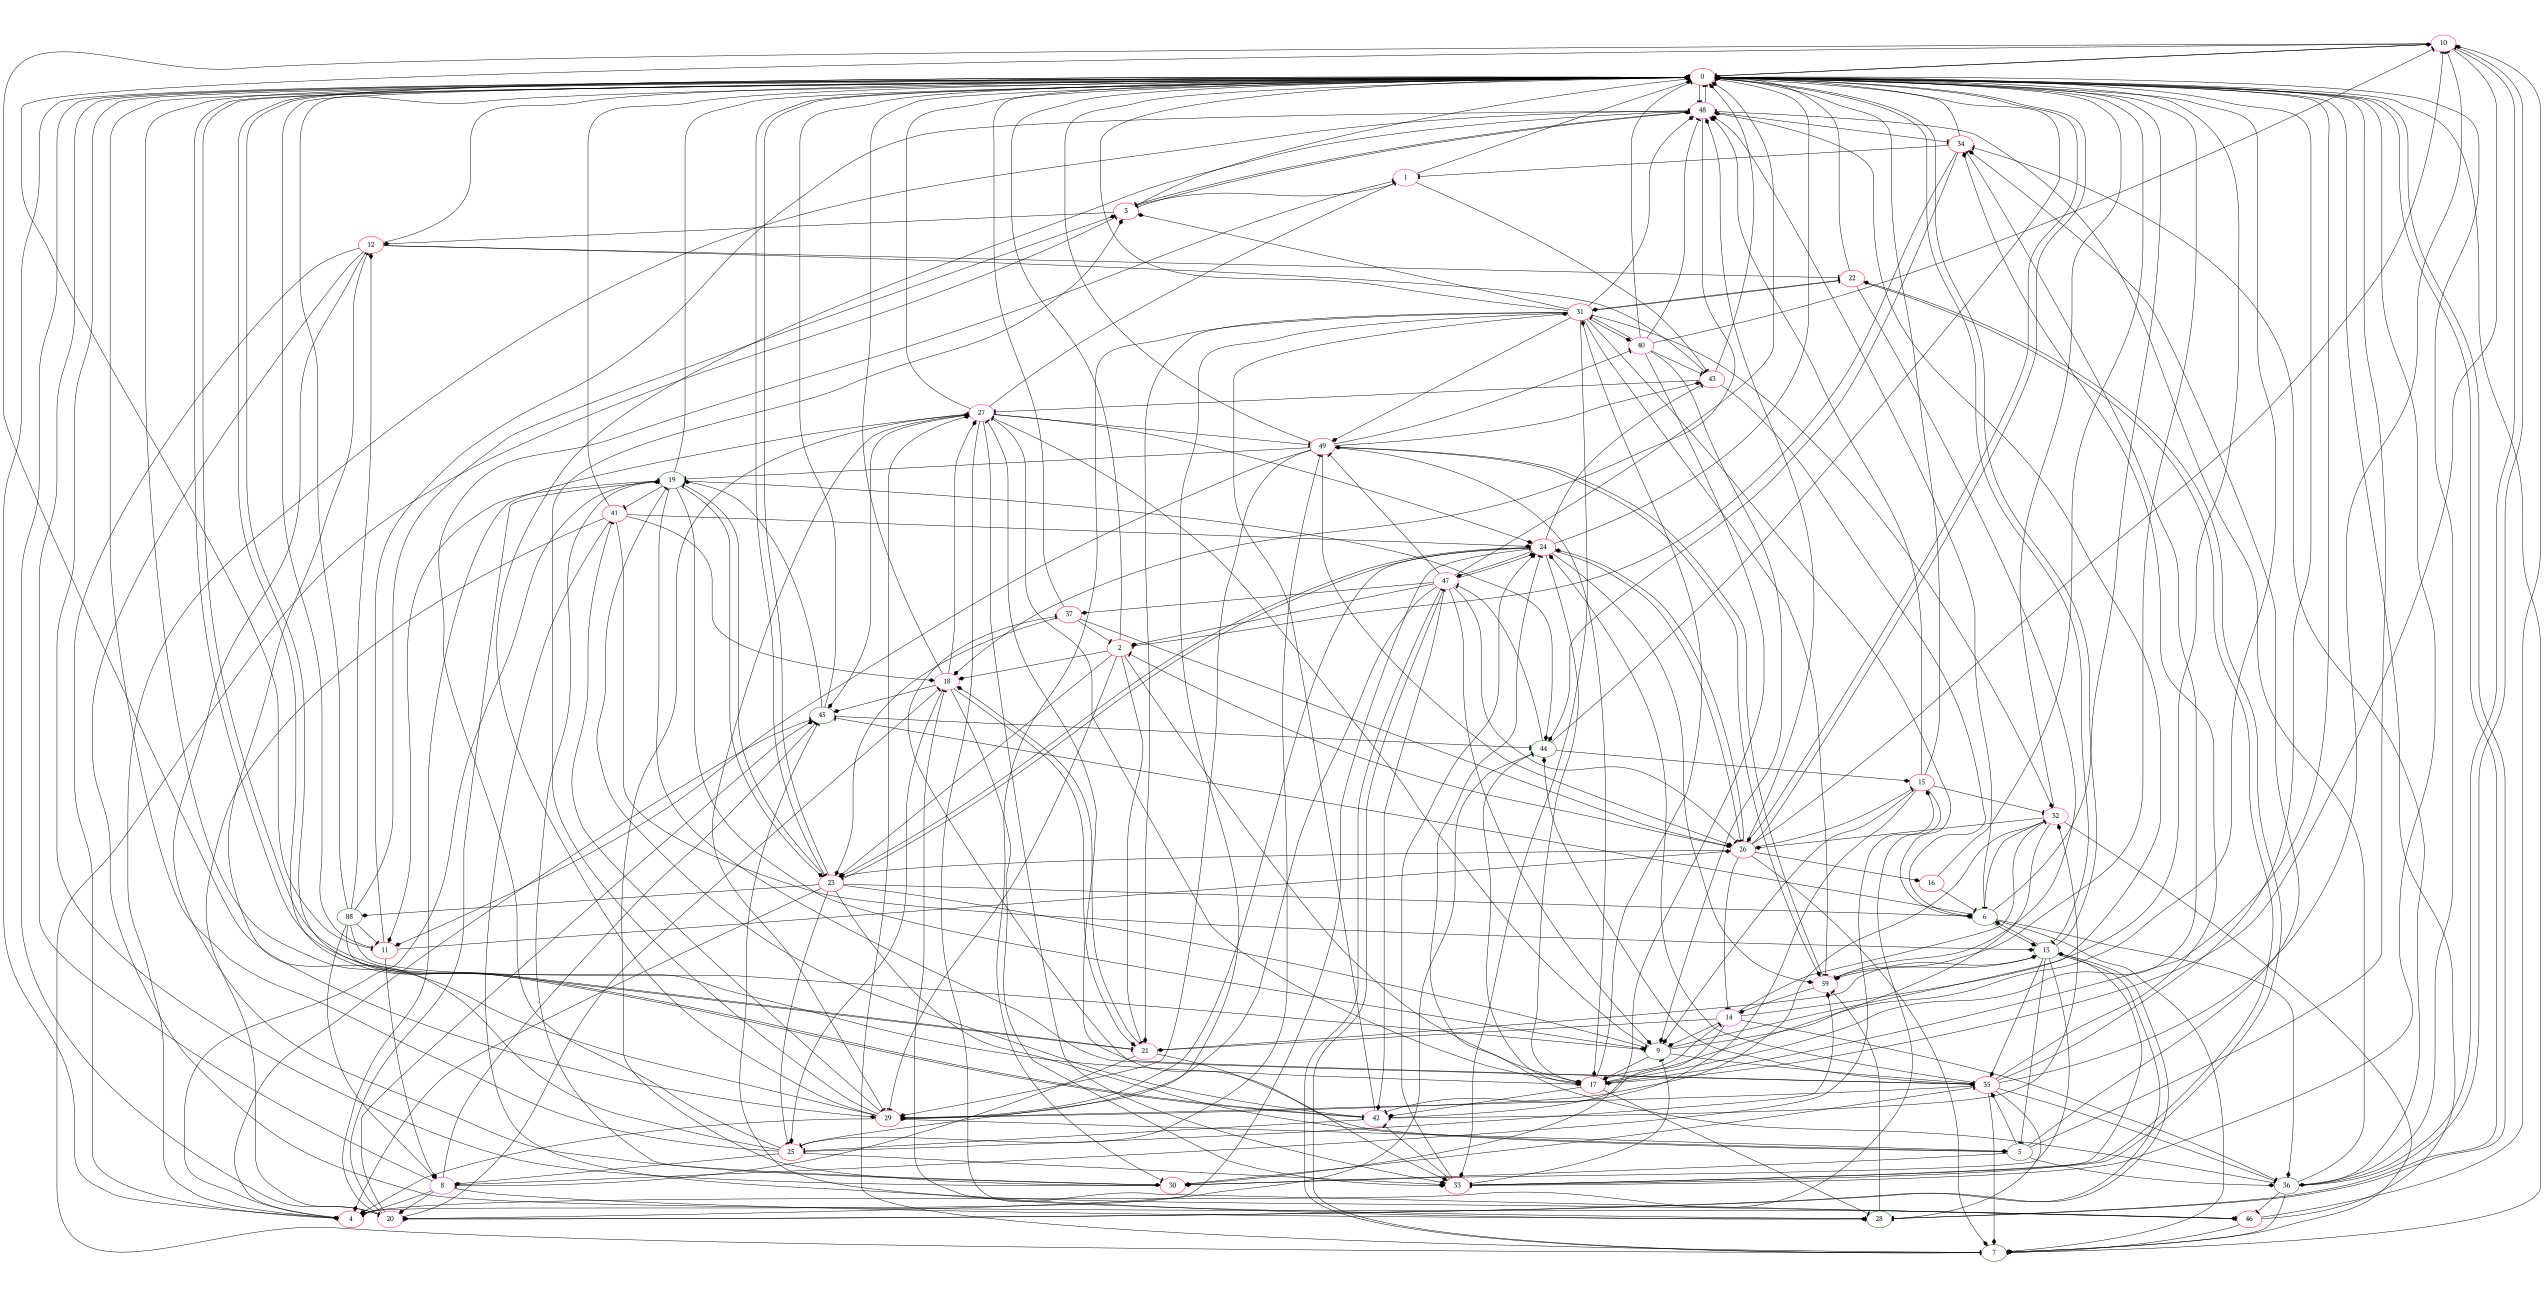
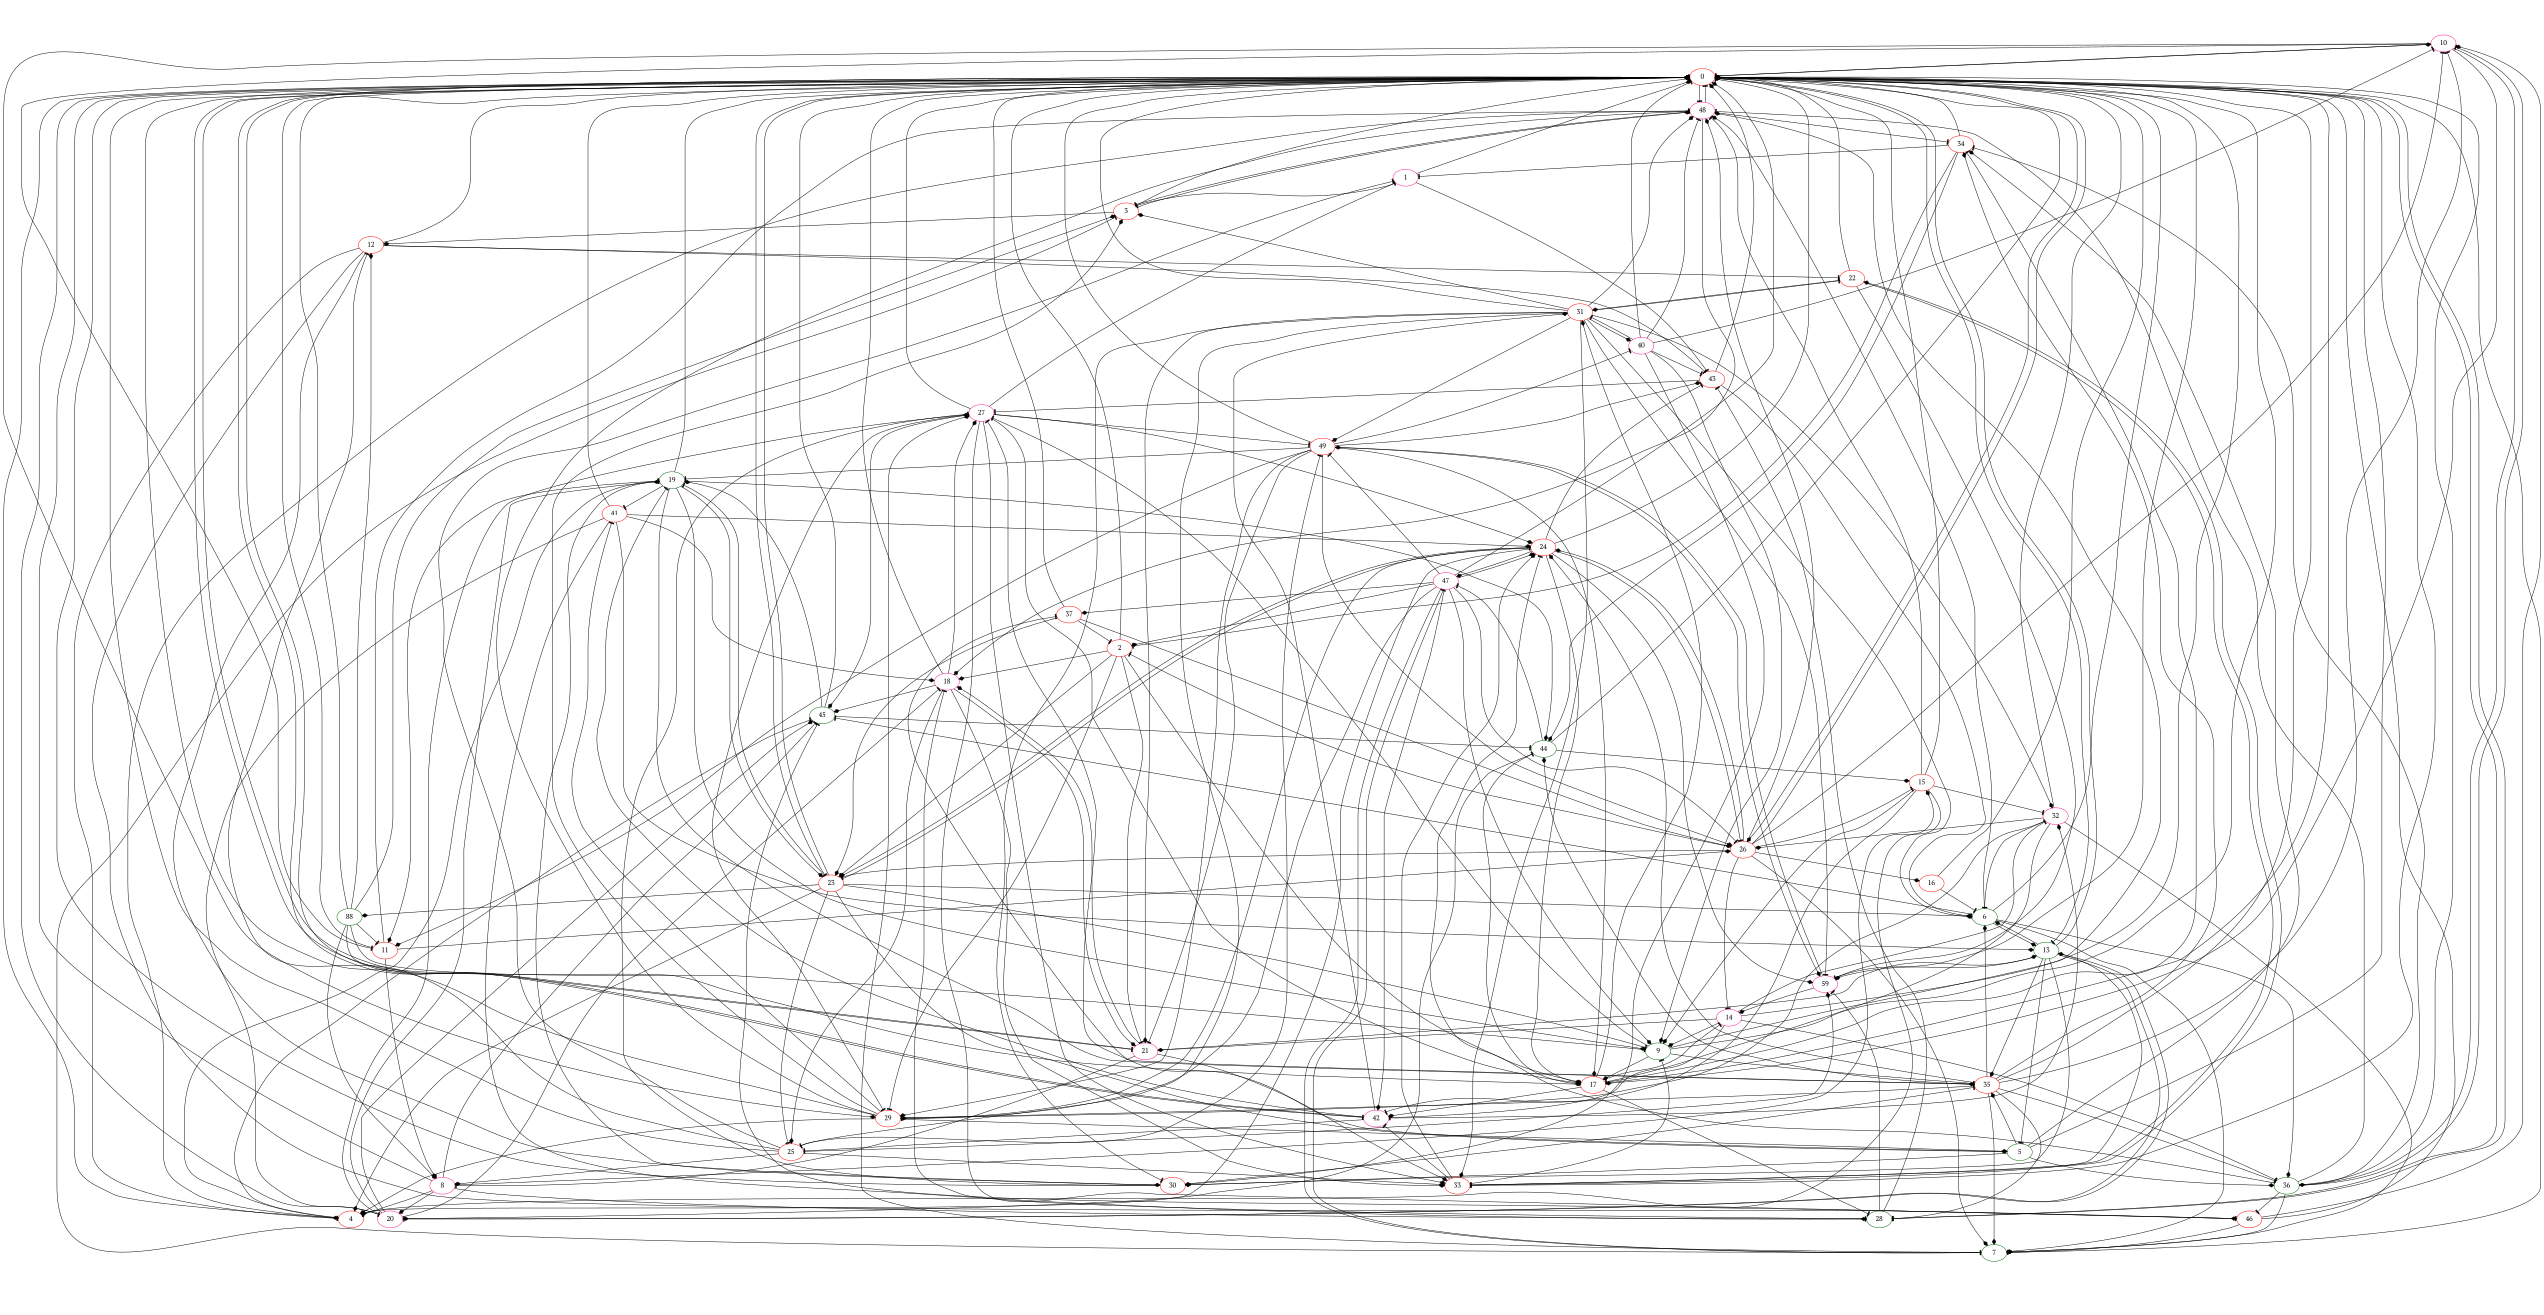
edge "15" -> "48": arrowhead diamond -> tee
edge "49" -> "21": added
edge "28" -> "43": added
edge "35" -> "6": added
